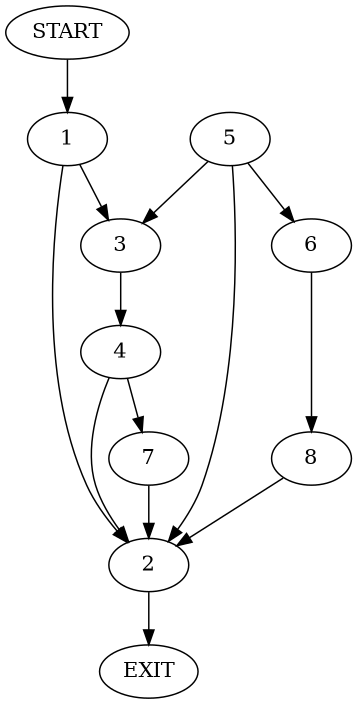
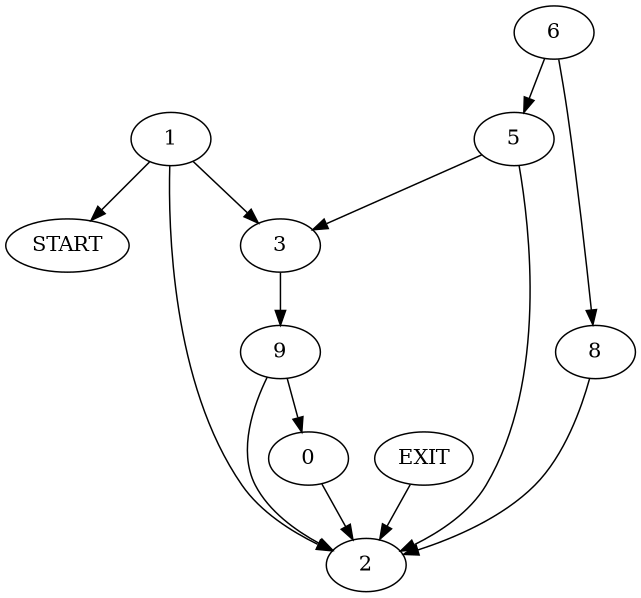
edge "START" -> "1": reversed
edge "5" -> "6": reversed
node "4": label "4" -> "9"
node "7": label "7" -> "0"
edge "2" -> "EXIT": reversed
